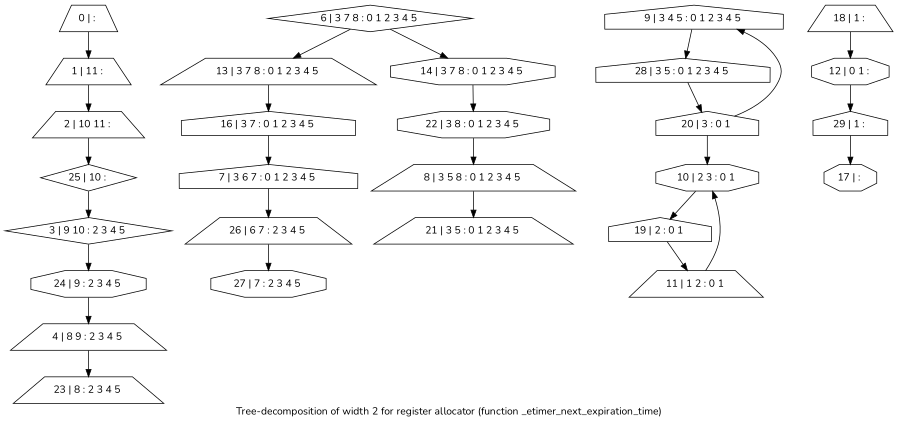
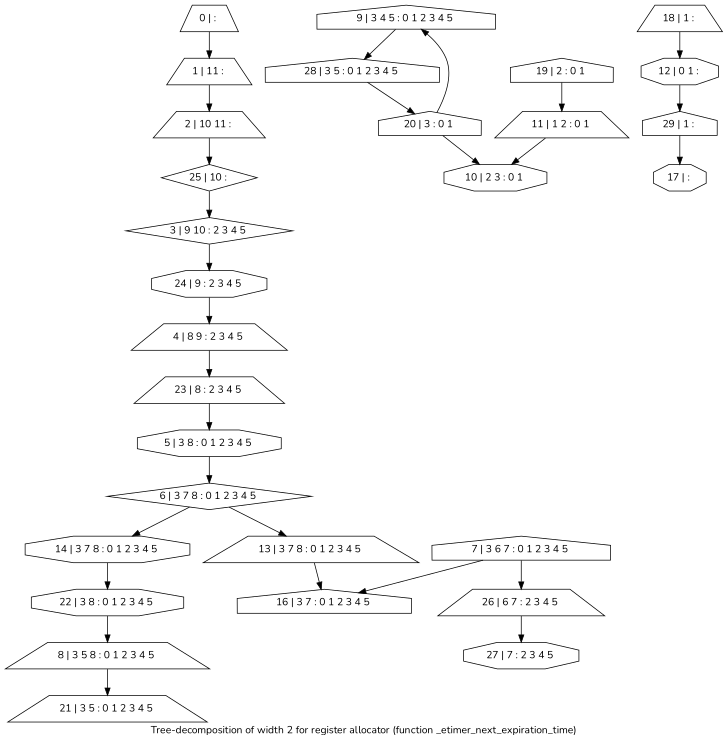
edge "16 | 3 7 : 0 1 2 3 4 5" -> "7 | 3 6 7 : 0 1 2 3 4 5": reversed
edge "10 | 2 3 : 0 1" -> "19 | 2 : 0 1": removed
node "5 | 3 8 : 0 1 2 3 4 5": added
